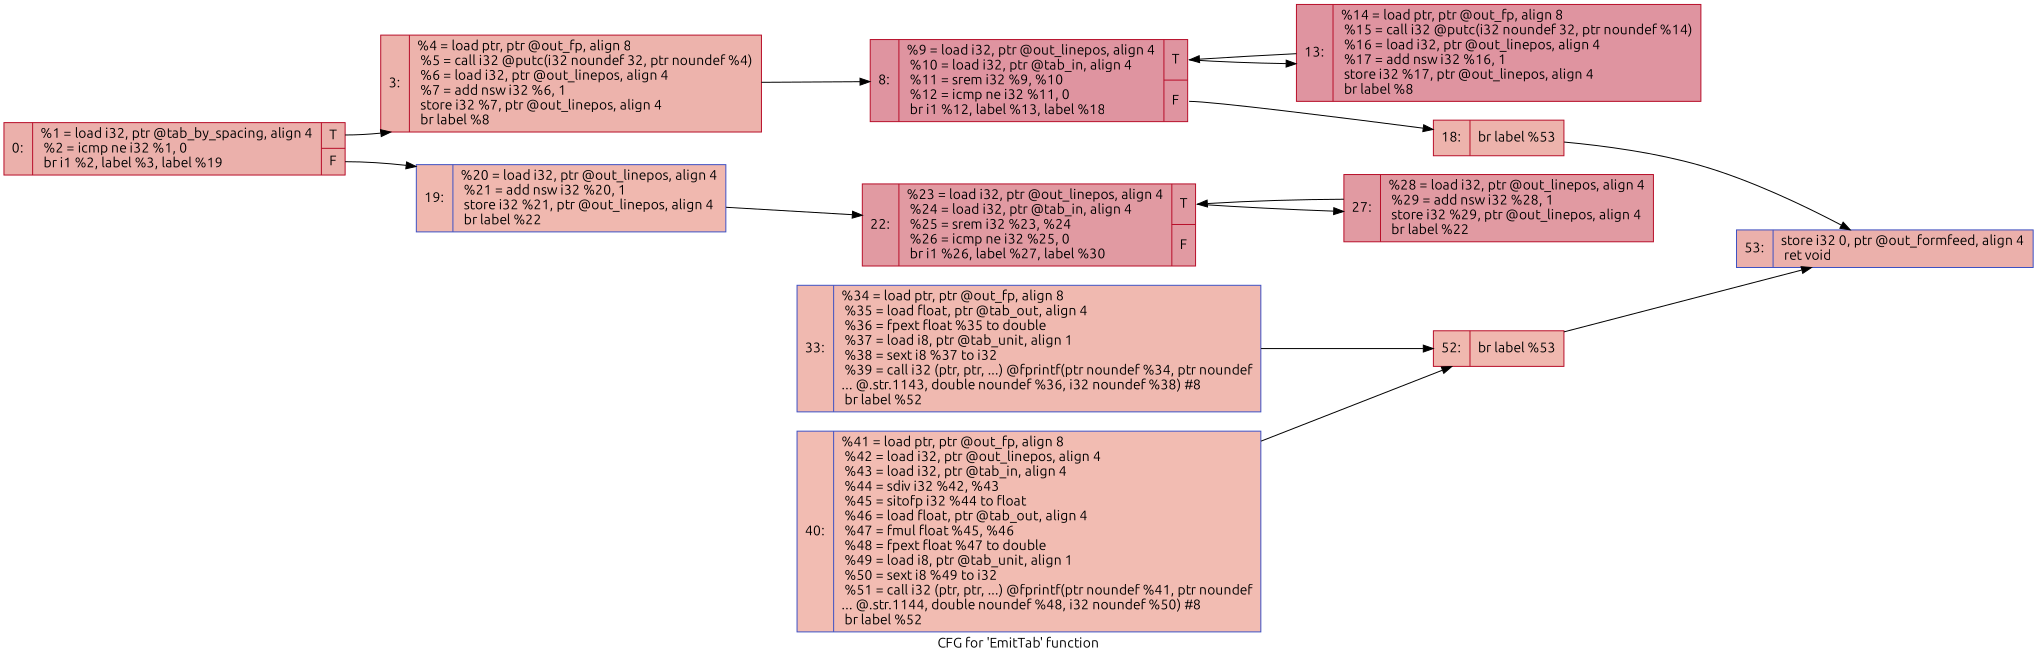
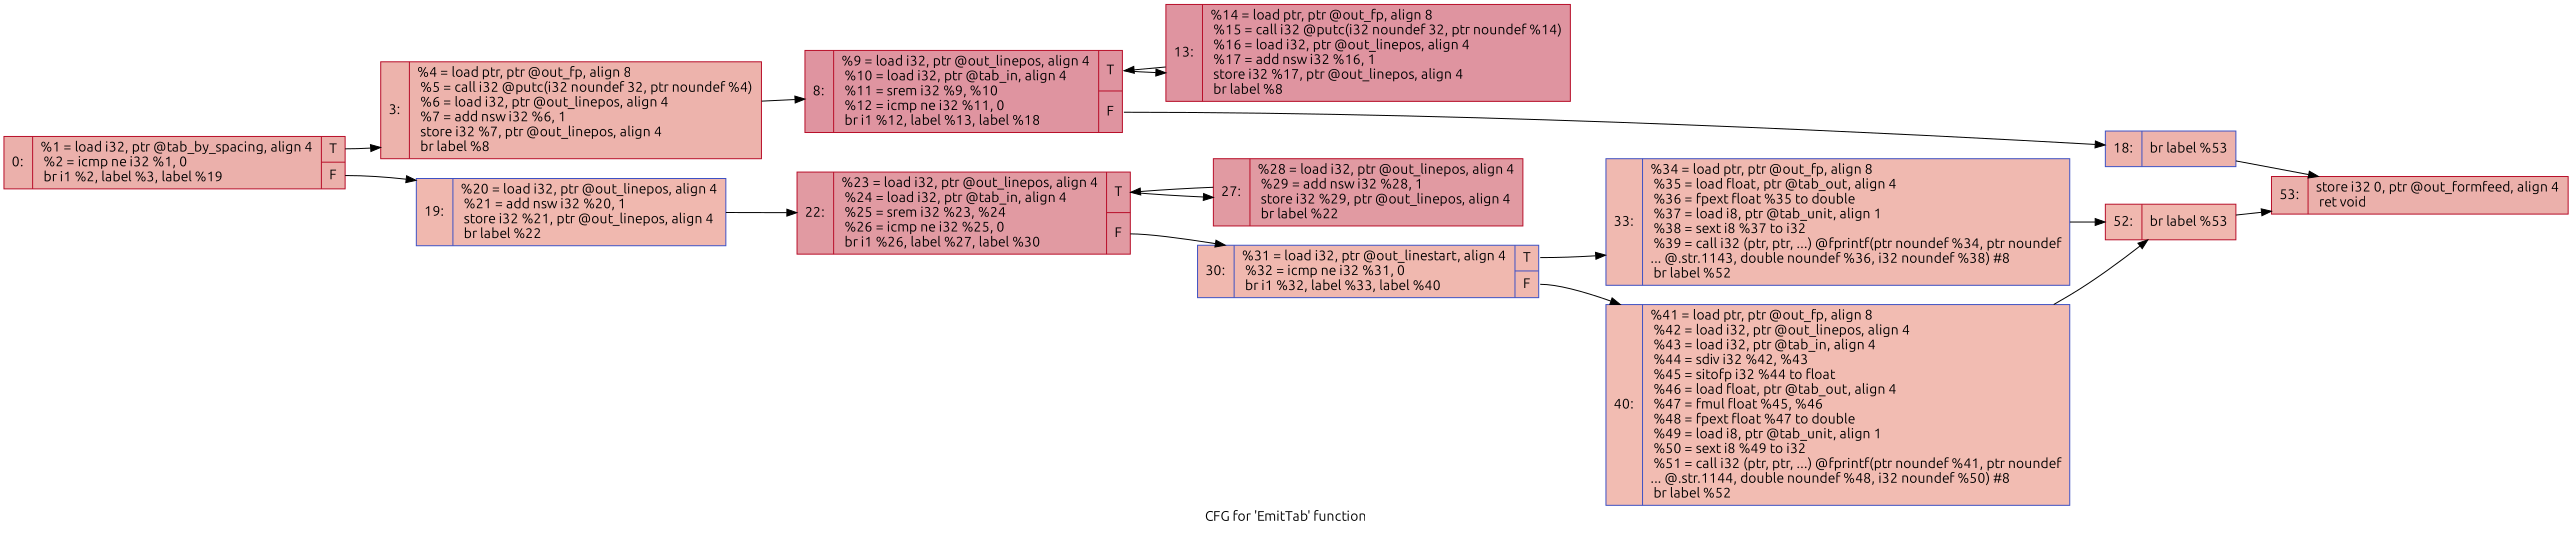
node "18:": color #b70d28ff -> #3d50c3ff
node "53:": color #3d50c3ff -> #b70d28ff
node "30:": added
